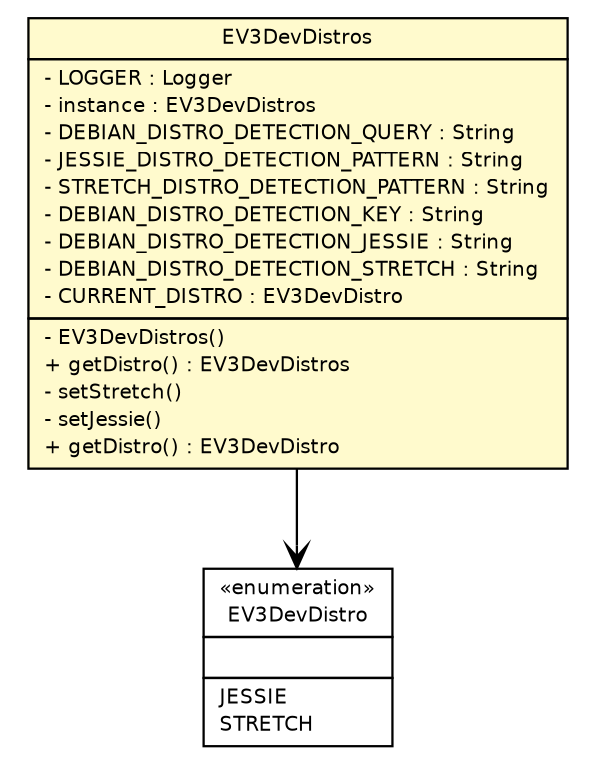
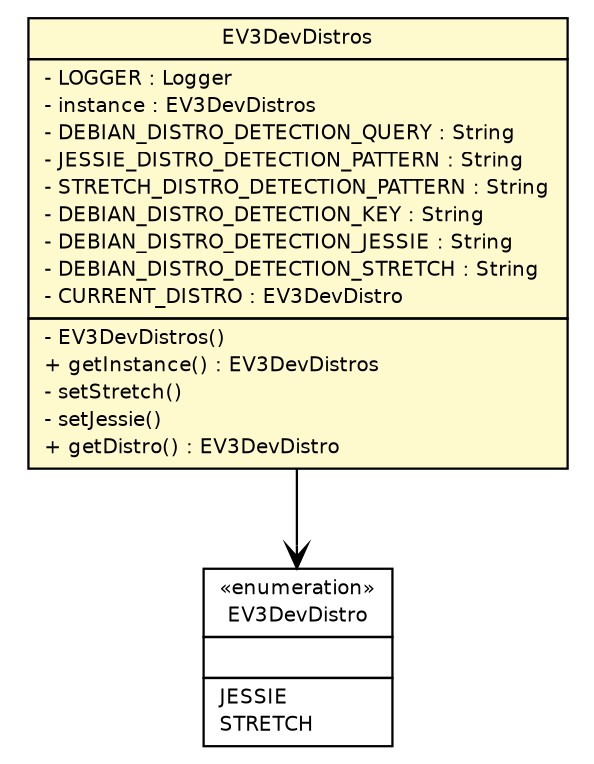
node "EV3DevDistros": text "+ getDistro() : EV3DevDistros" -> "+ getInstance() : EV3DevDistros"
